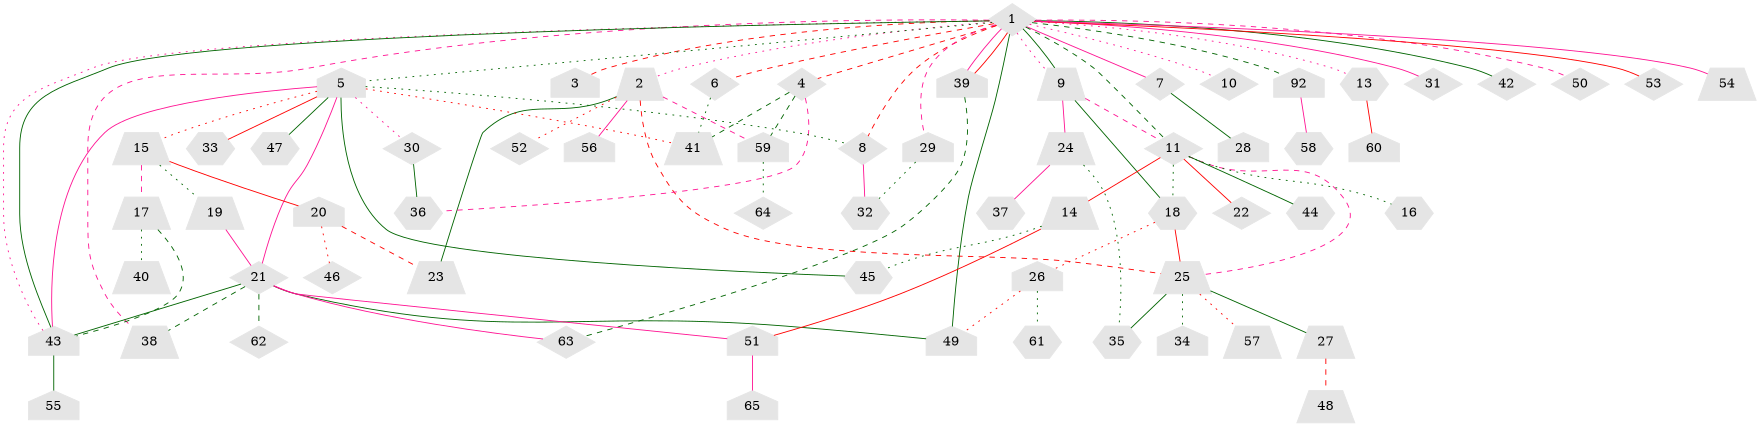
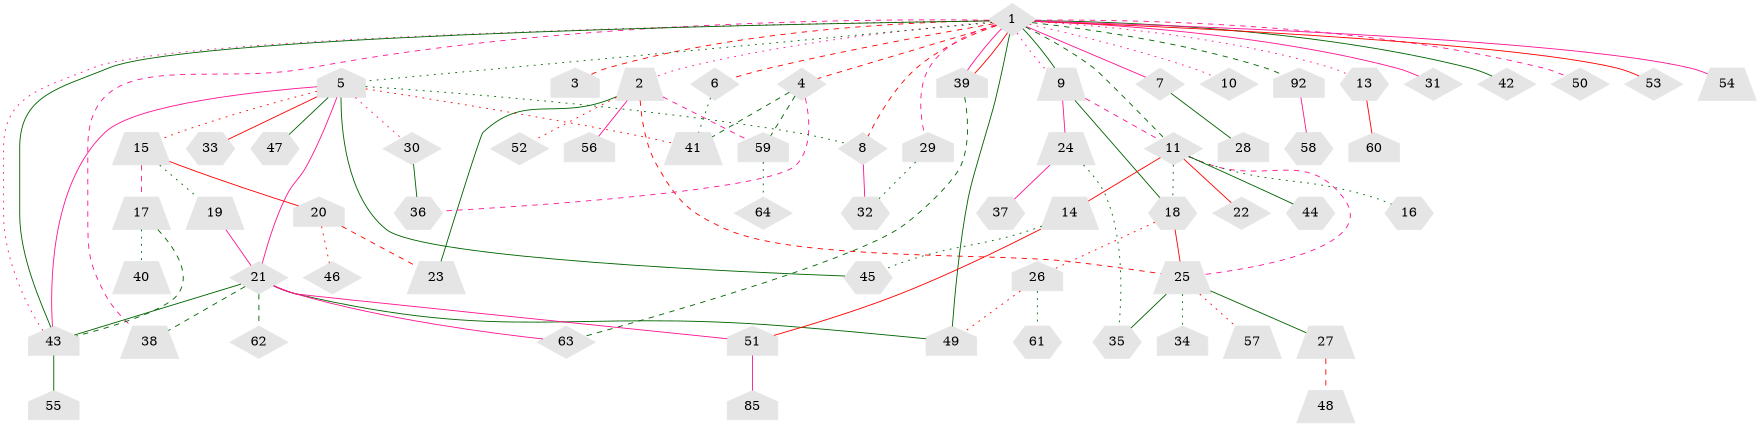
node "65": label "65" -> "85"
